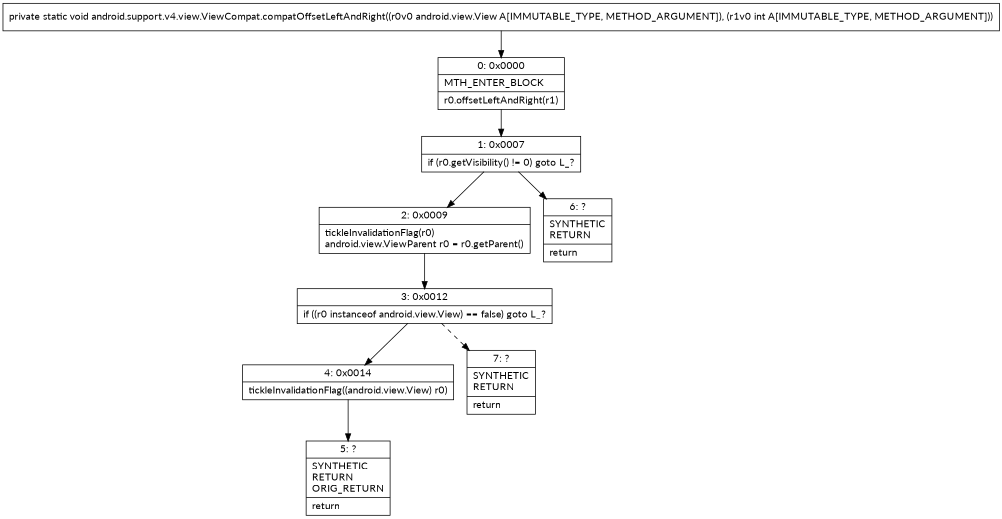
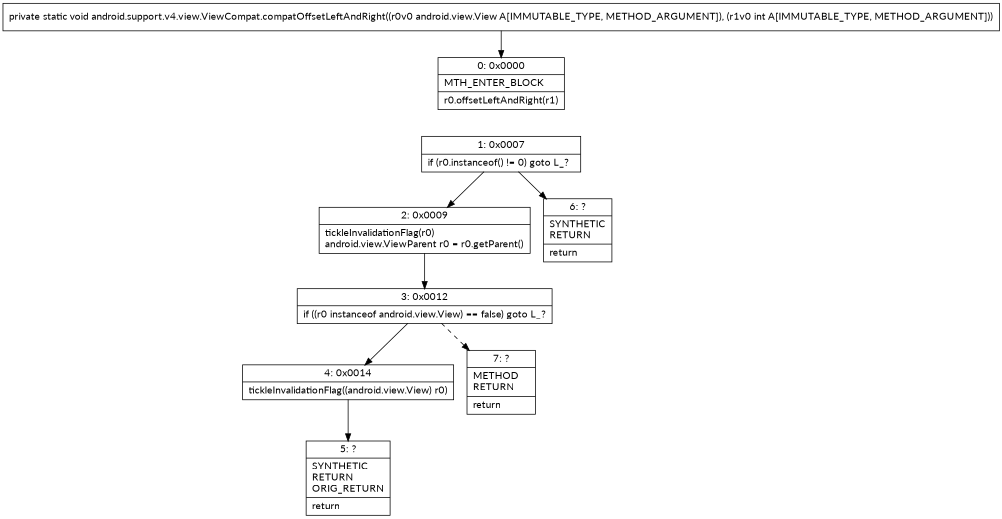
edge "0: 0x0000" -> "1: 0x0007": removed
node "1: 0x0007": text "if (r0.getVisibility() != 0) goto L_?" -> "if (r0.instanceof() != 0) goto L_?"
node "7: ?": text "SYNTHETIC" -> "METHOD"
